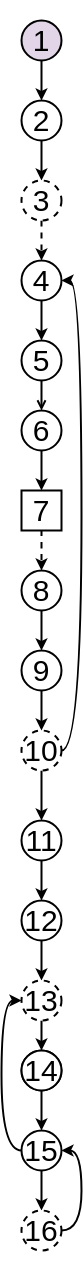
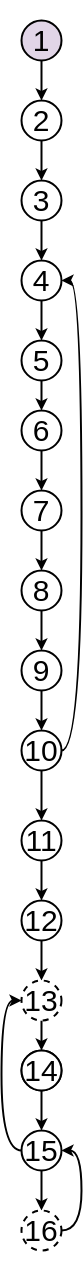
node "3": style dashed -> solid
edge "3" -> "4": style dashed -> solid
edge "5" -> "6": arrowhead open -> classic
node "7": shape rectangle -> ellipse
edge "7" -> "8": style dashed -> solid
node "10": style dashed -> solid
